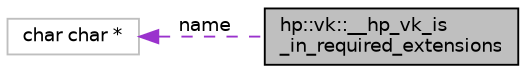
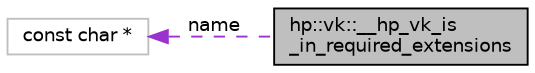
node "char char *": label "char char *" -> "const char *"
